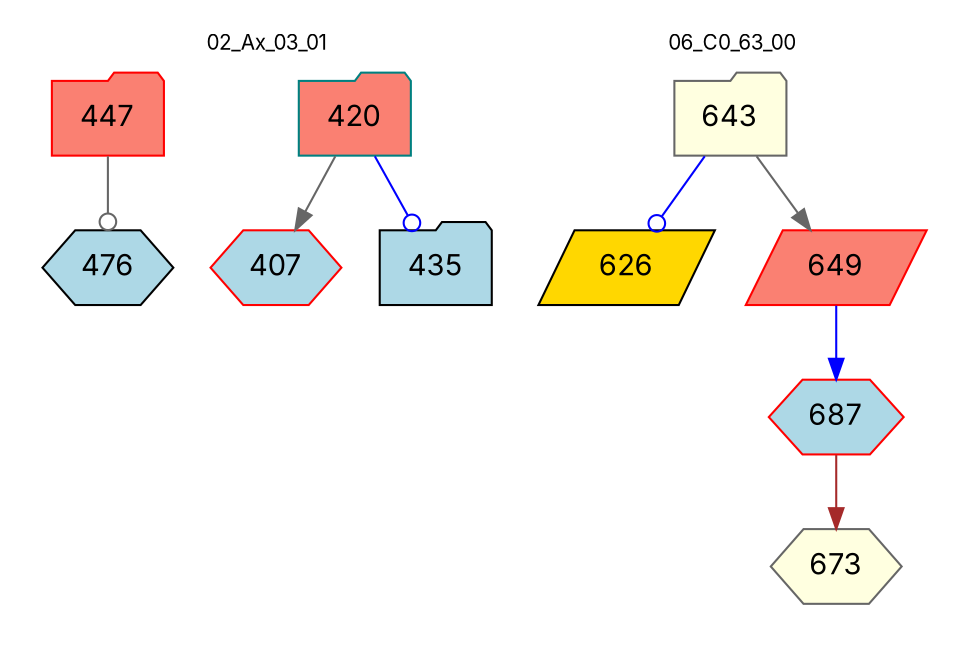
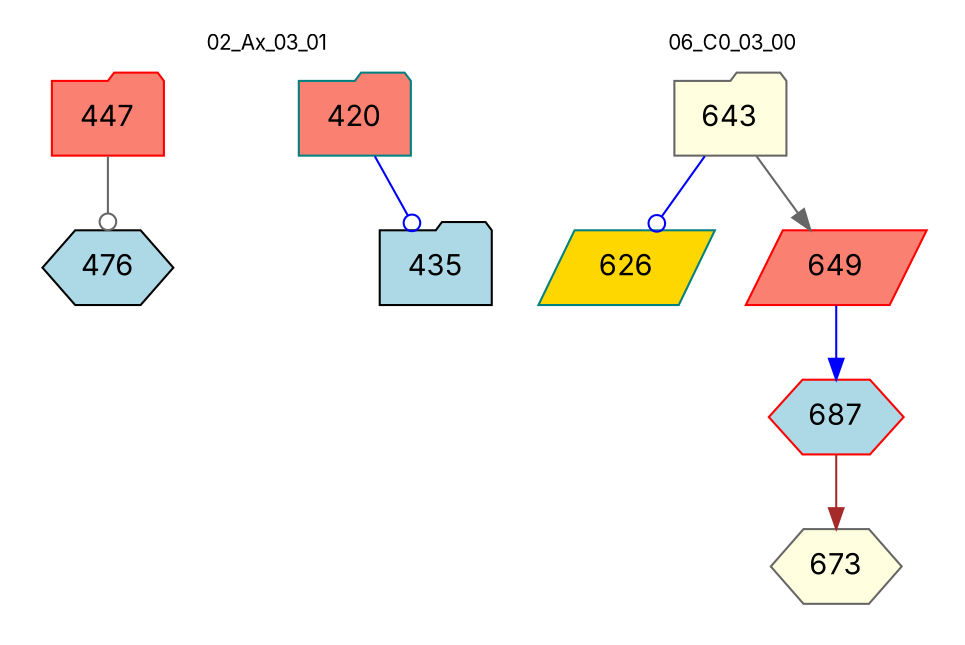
cluster "06_C0_63_00": label "06_C0_63_00" -> "06_C0_03_00"
node "407": removed
node "626": color black -> teal
